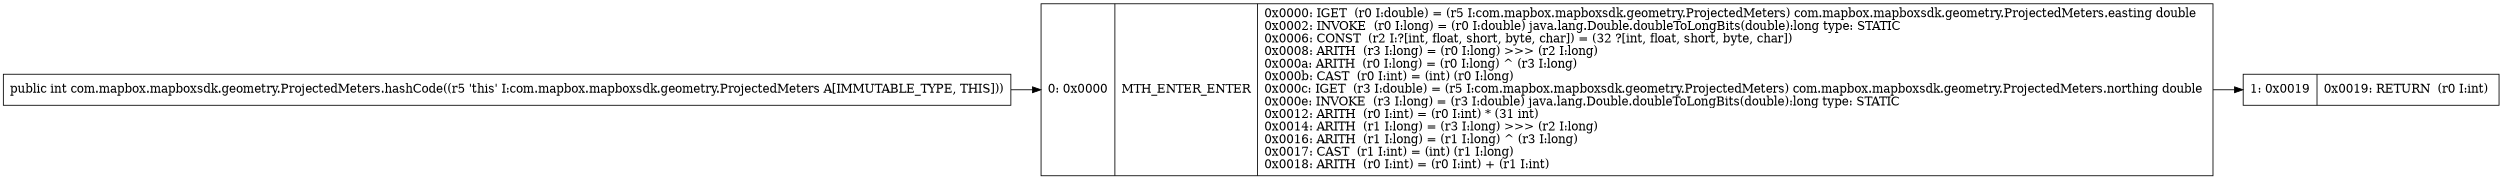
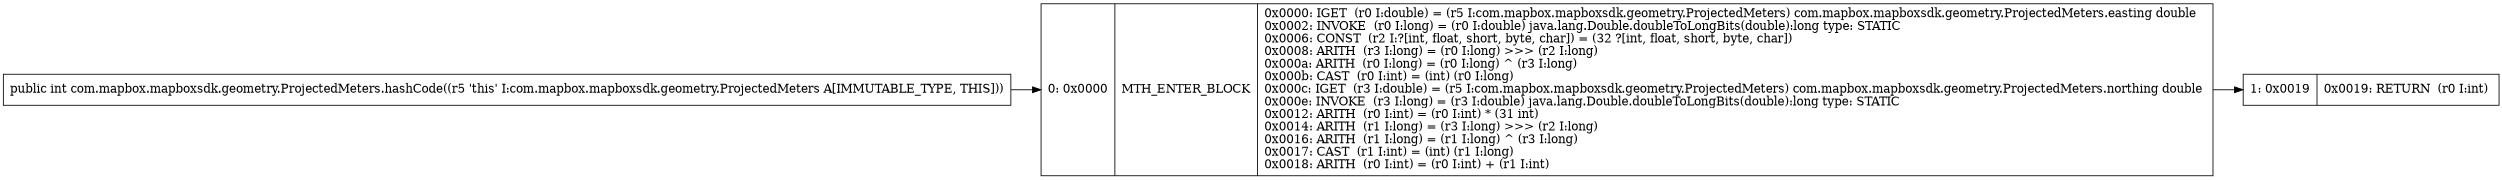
node "0: 0x0000": text "MTH_ENTER_ENTER" -> "MTH_ENTER_BLOCK"
